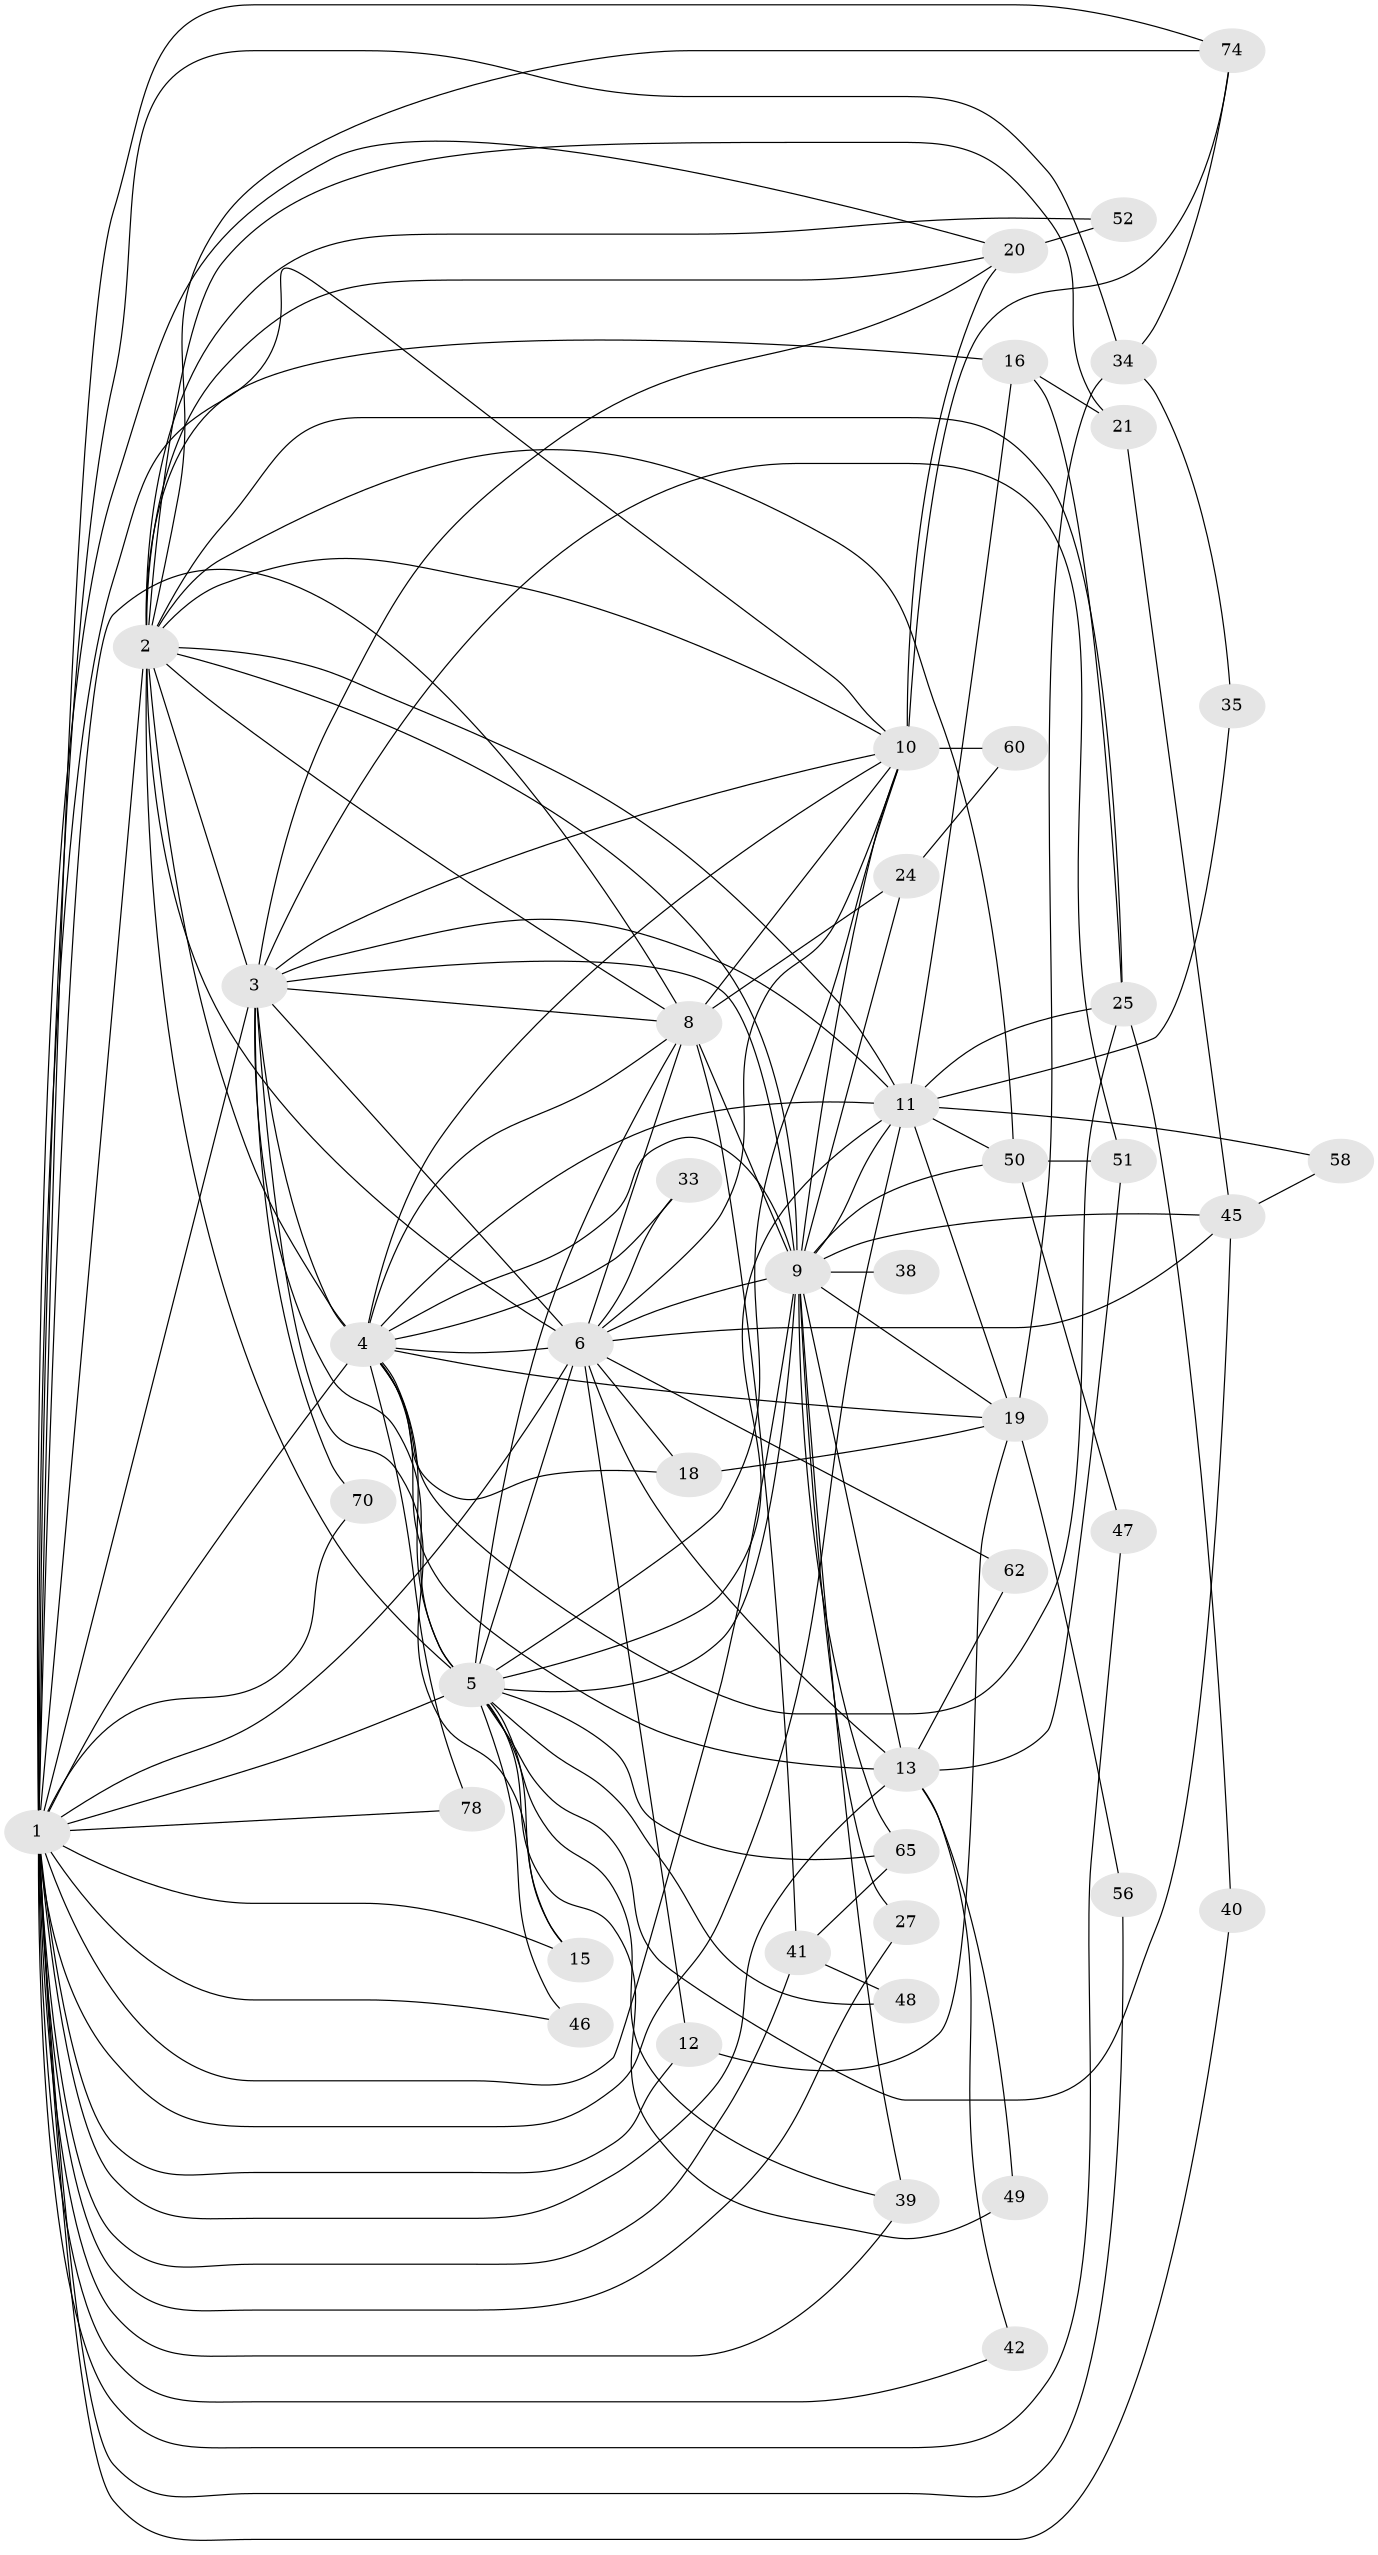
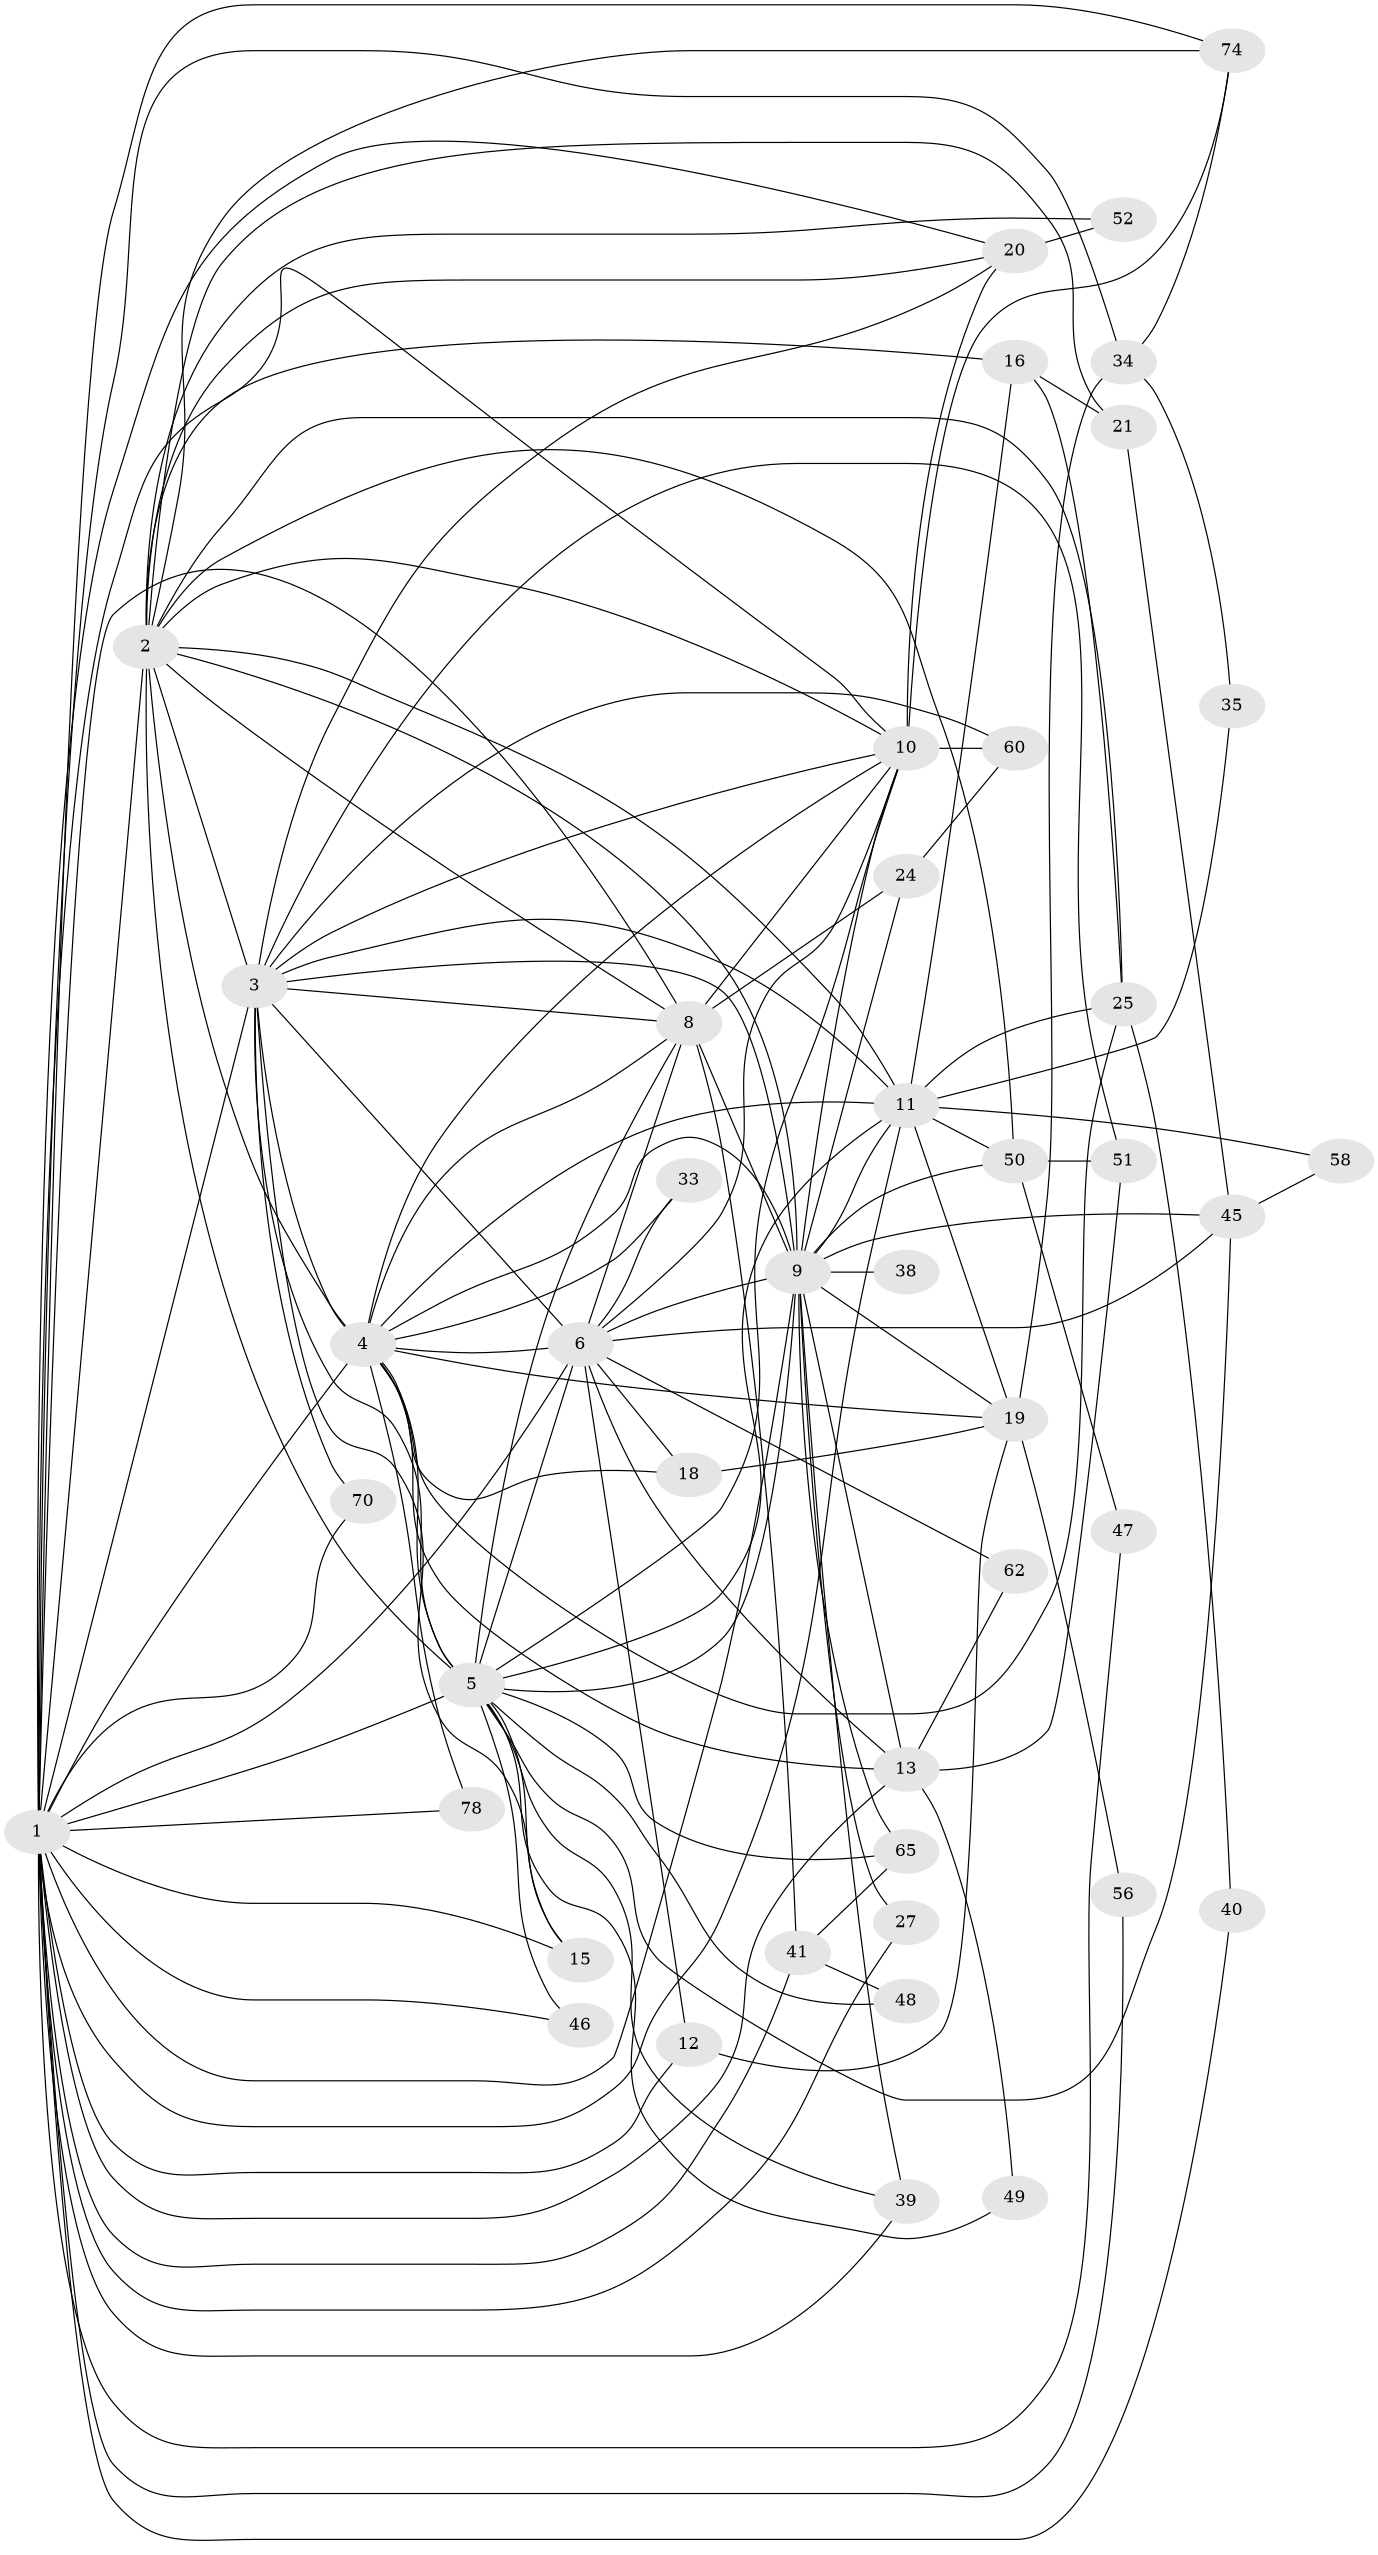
edge "60" -- "3": added
edge "2" -- "6": removed
node "42": removed
